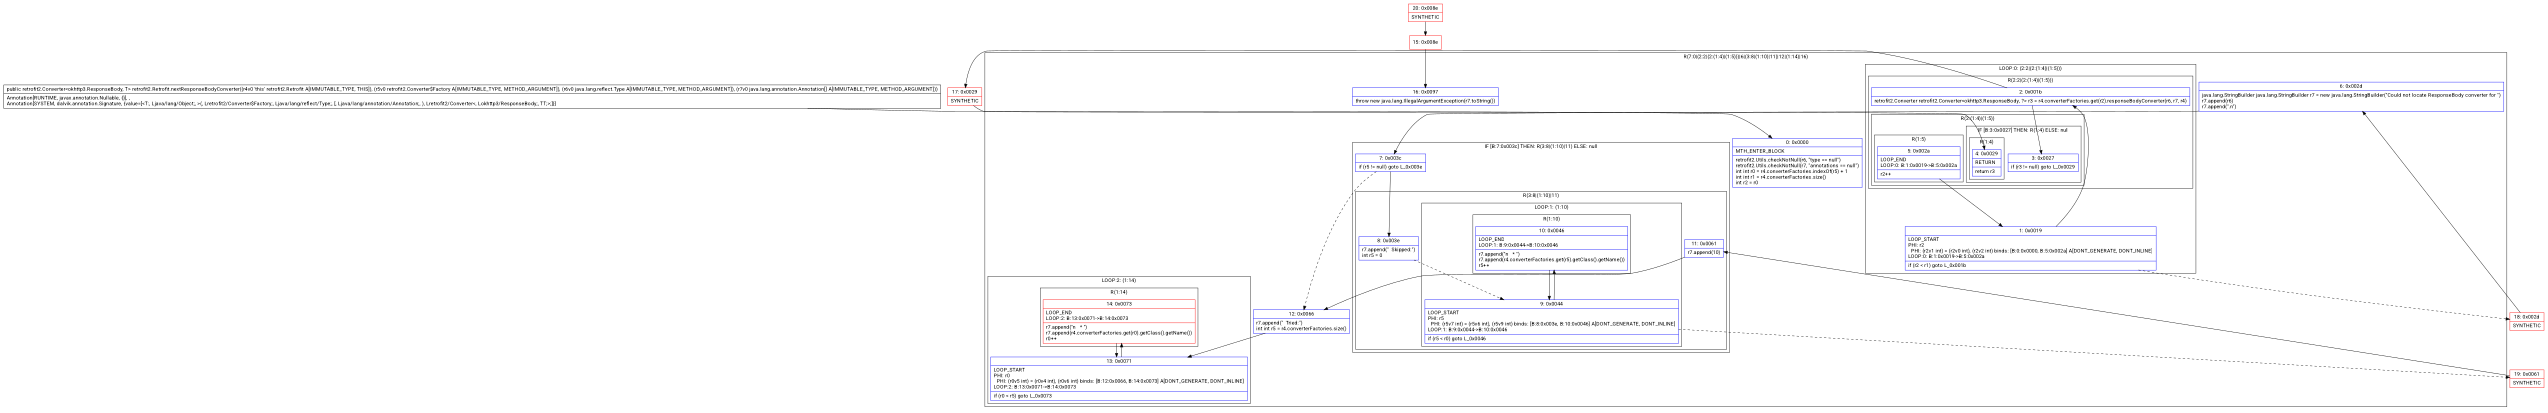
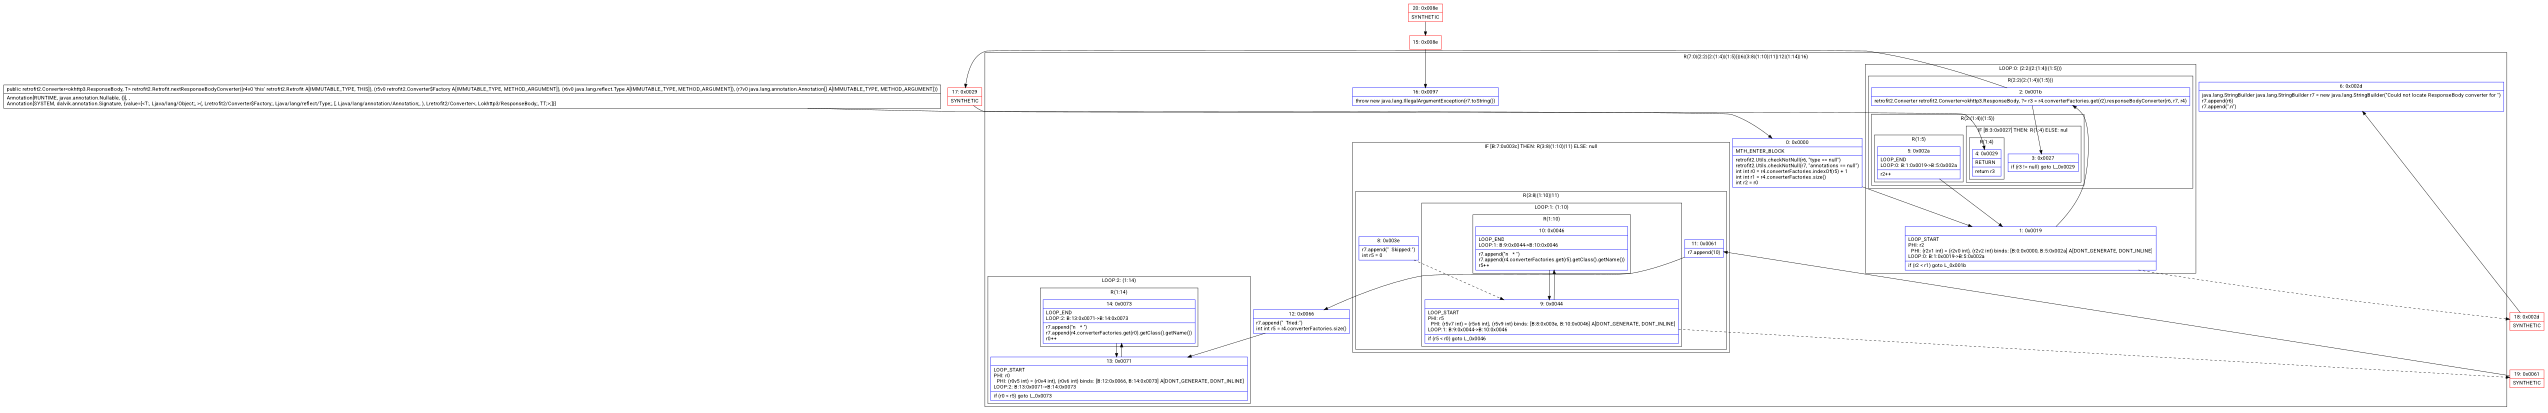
node "7: 0x003c": removed
edge "0: 0x0000" -> "1: 0x0019": added
node "14: 0x0073": color red -> blue
